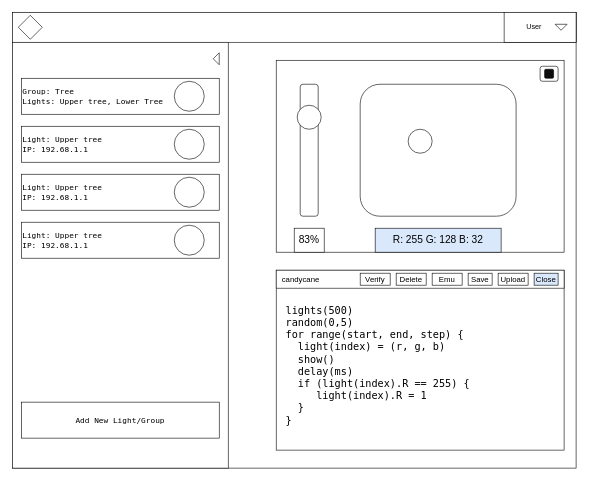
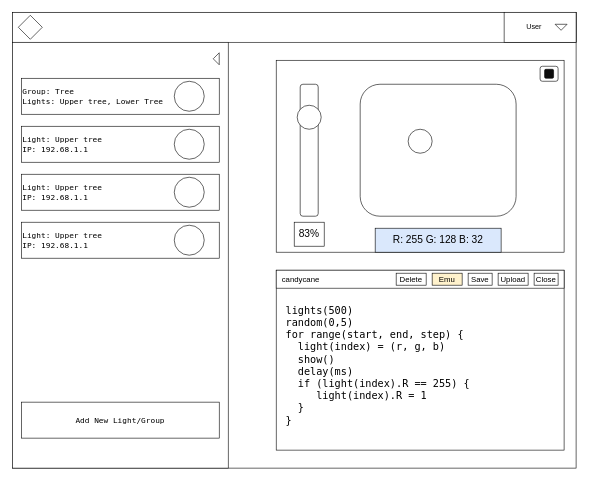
node "83%": moved (309, 240) -> (309, 234)
node "Verify": removed
node "Emu": fillcolor #ffffff -> #fff2cc
node "Close": fillcolor #dae8fc -> #ffffff
